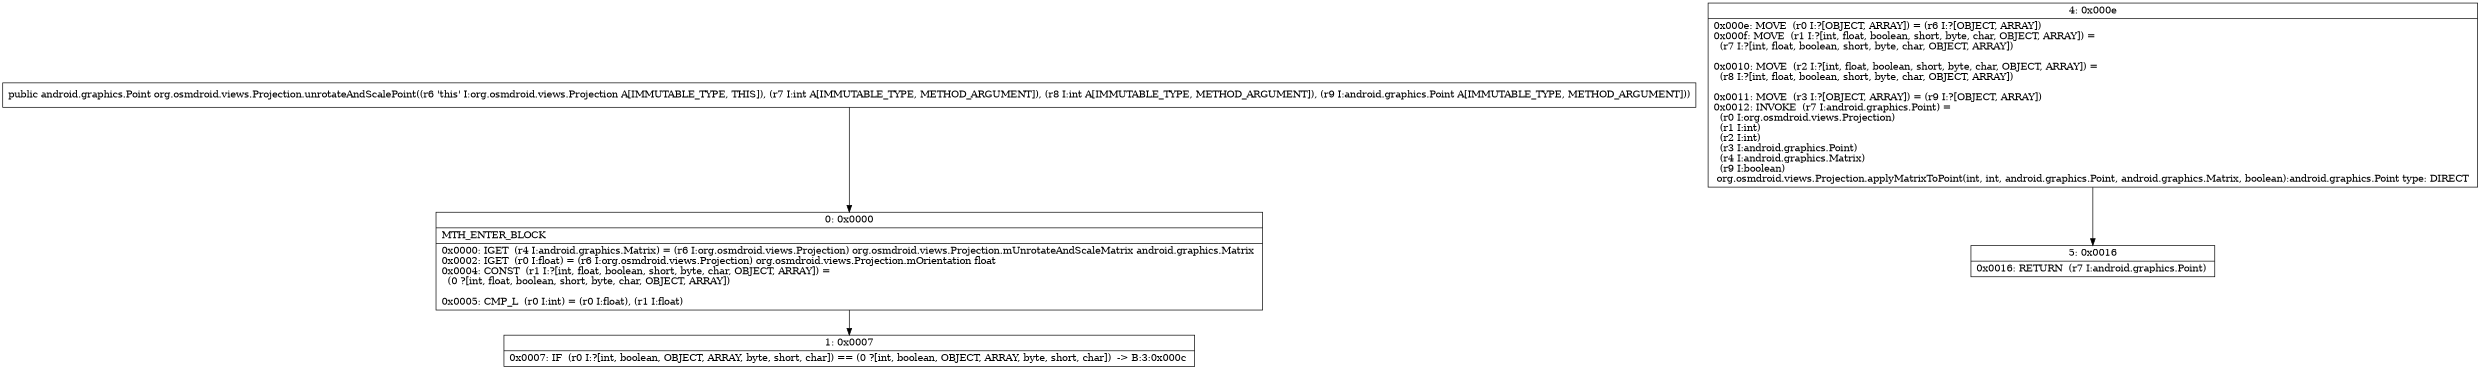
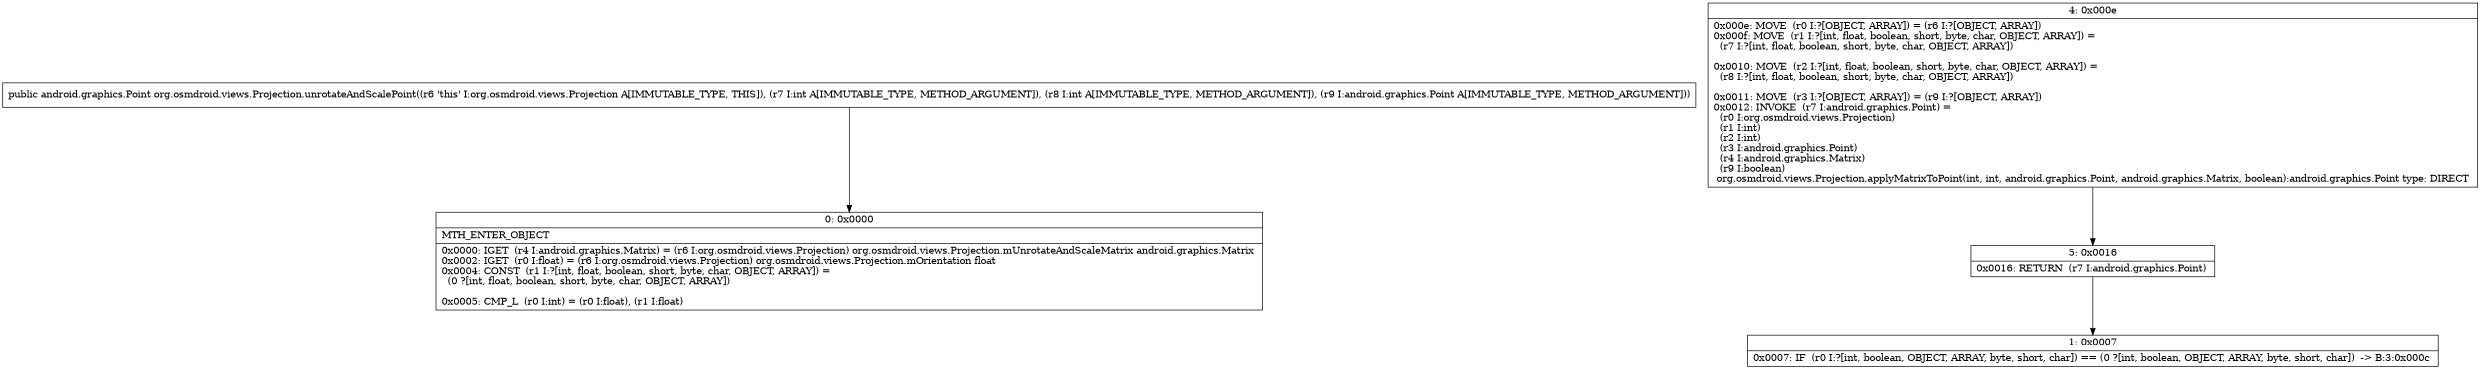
node "0: 0x0000": text "MTH_ENTER_BLOCK" -> "MTH_ENTER_OBJECT"
edge "0: 0x0000" -> "1: 0x0007": now "5: 0x0016" -> "1: 0x0007"
